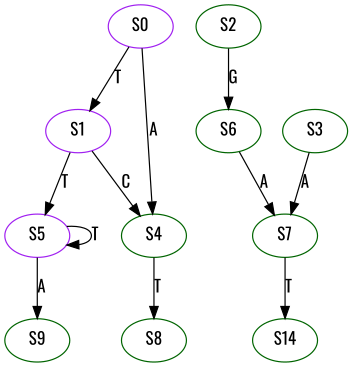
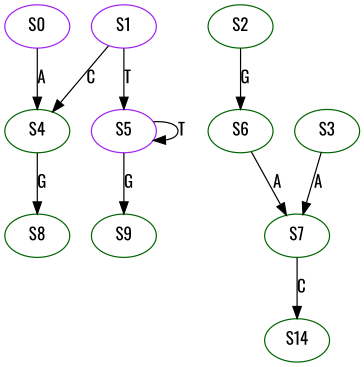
edge "S0" -> "S1": removed, label "T"
edge "S5" -> "S9": label "A" -> "G"
edge "S4" -> "S8": label "T" -> "G"
edge "S7" -> "S14": label "T" -> "C"
